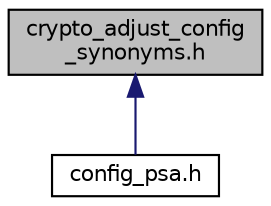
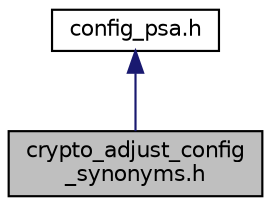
edge "config_psa.h" -> "crypto_adjust_config _synonyms.h": reversed
